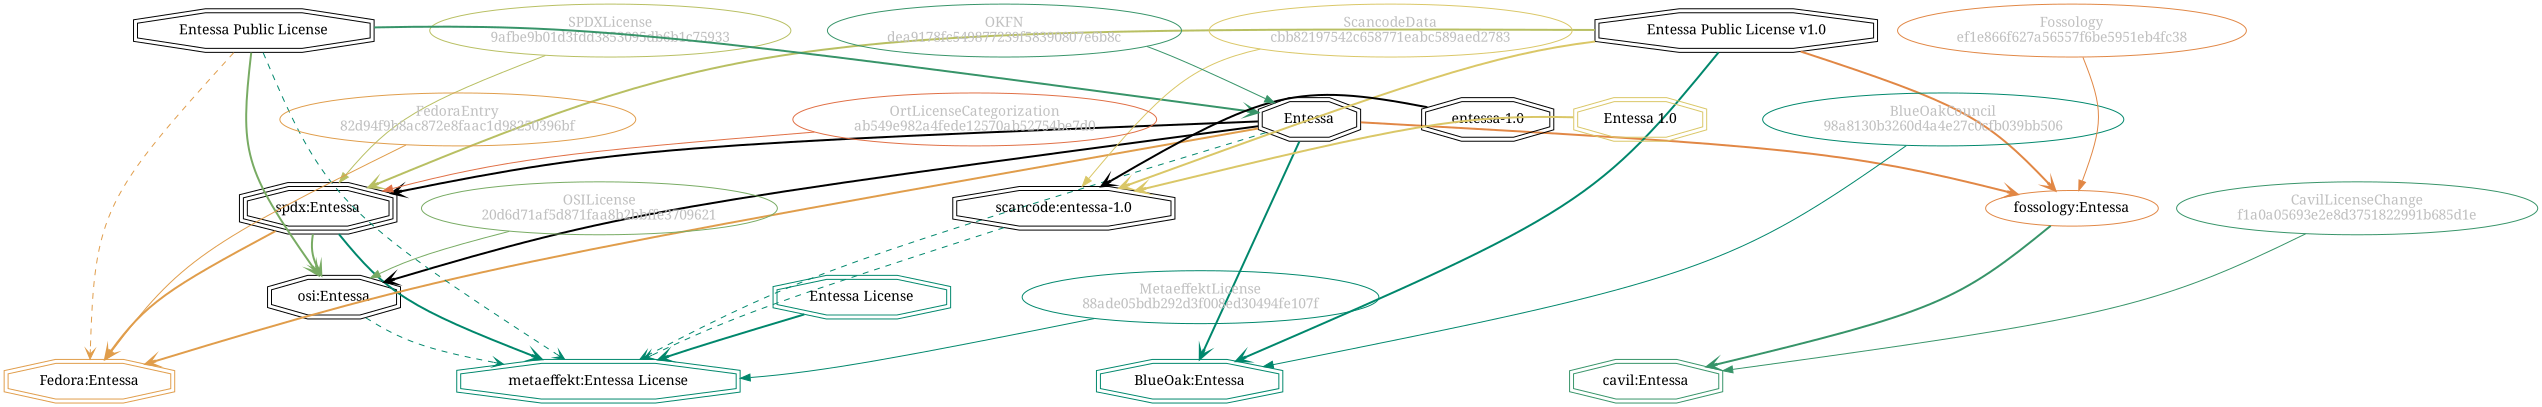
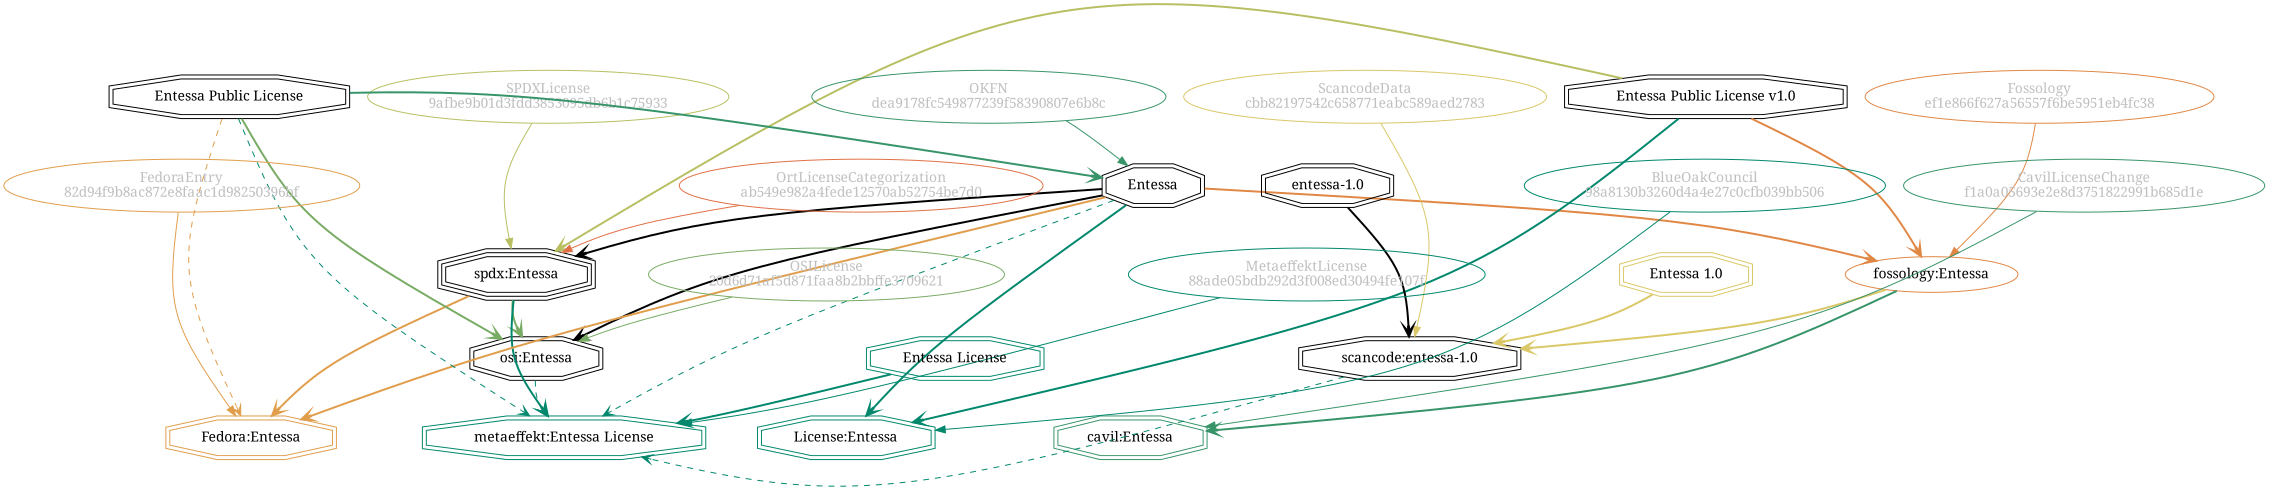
edge "Entessa Public License v1.0" -> "scancode:entessa-1.0": now "fossology:Entessa" -> "scancode:entessa-1.0"
node "BlueOak:Entessa": label "BlueOak:Entessa" -> "License:Entessa"
